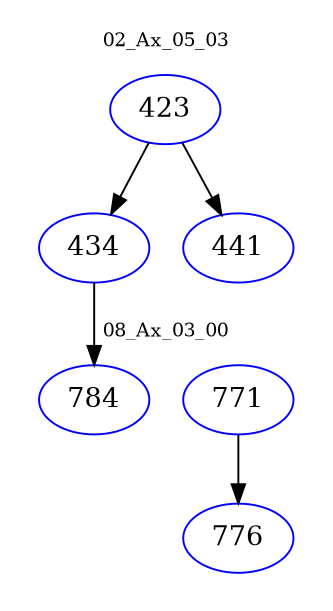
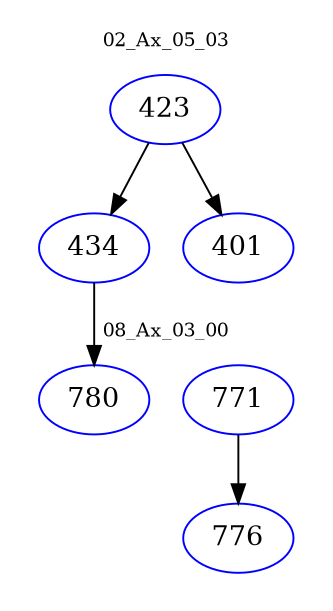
node "441": label "441" -> "401"
node "784": label "784" -> "780"
